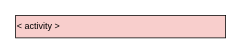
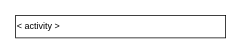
node "< activity >": fillcolor #f8cecc -> #ffffff
